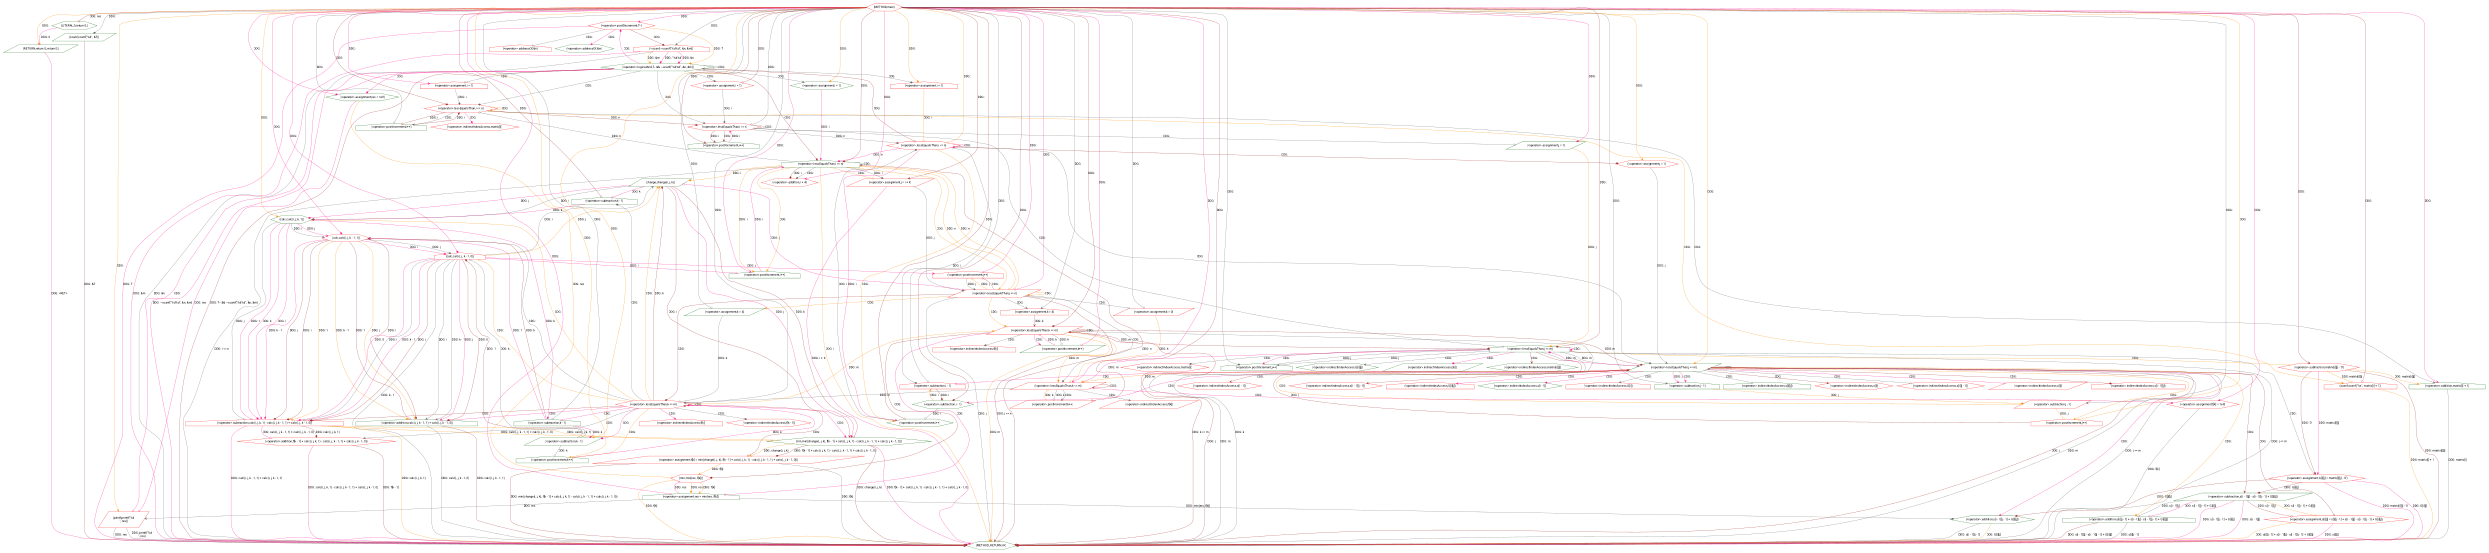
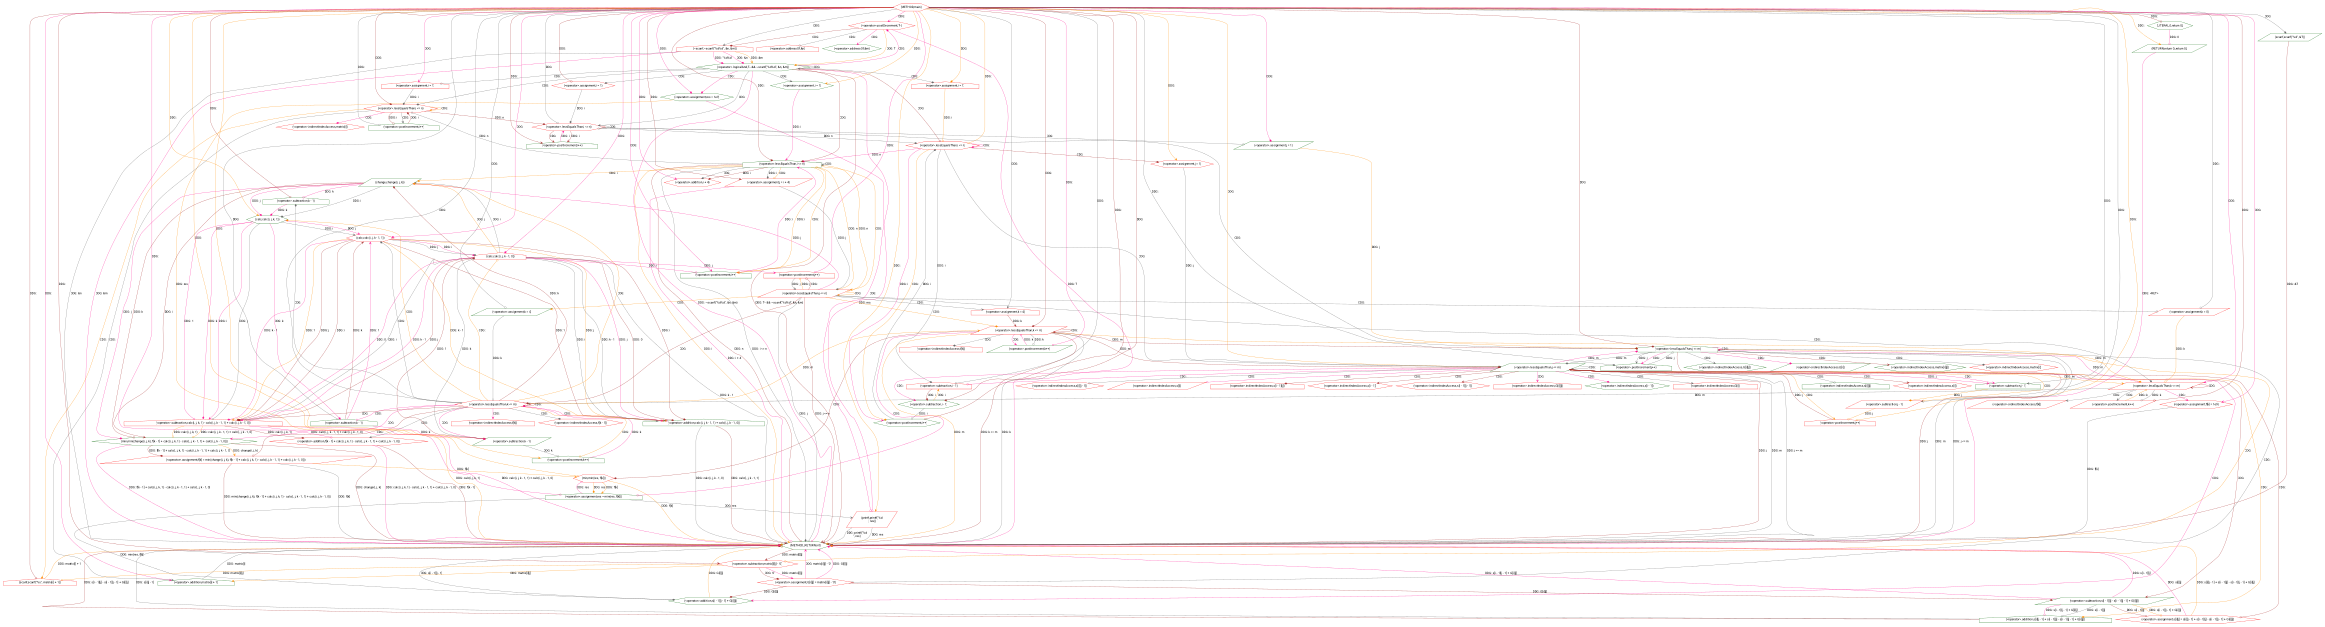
edge "(METHOD,main)" -> "(LITERAL,0,return 0;)": label "DDG: res" -> "DDG: "
edge "(METHOD,main)" -> "(<operator>.lessEqualsThan,j <= n)": removed, label "DDG:"
edge "(<operator>.subtraction,matrix[i][j] - '0')" -> "(METHOD_RETURN,int)": reversed
